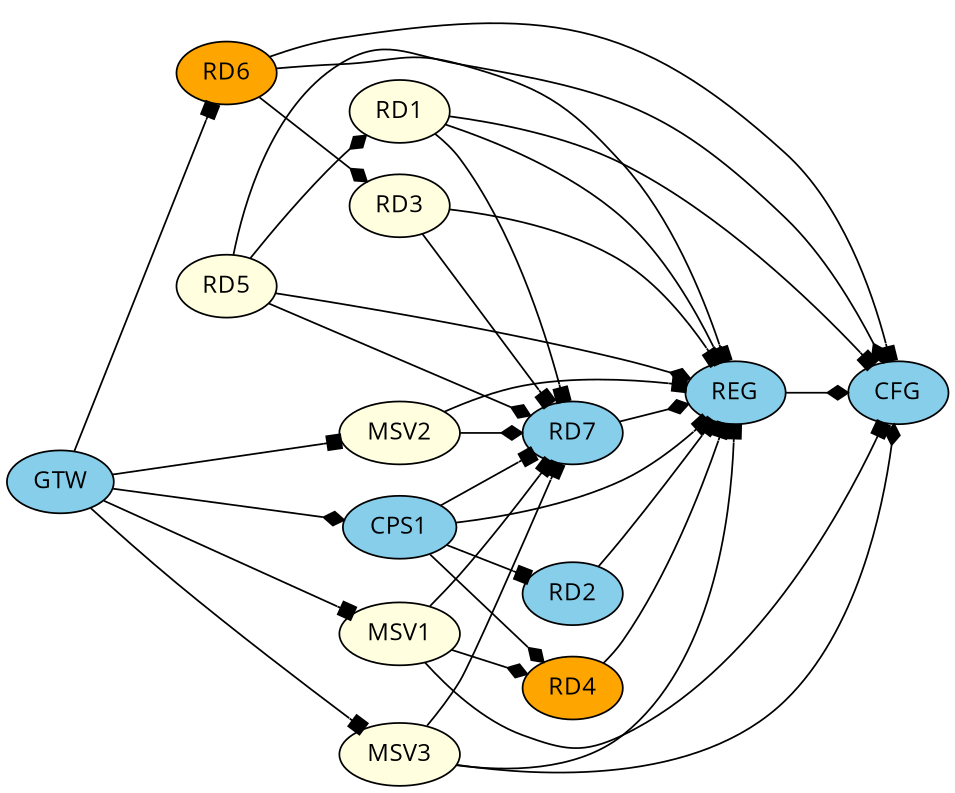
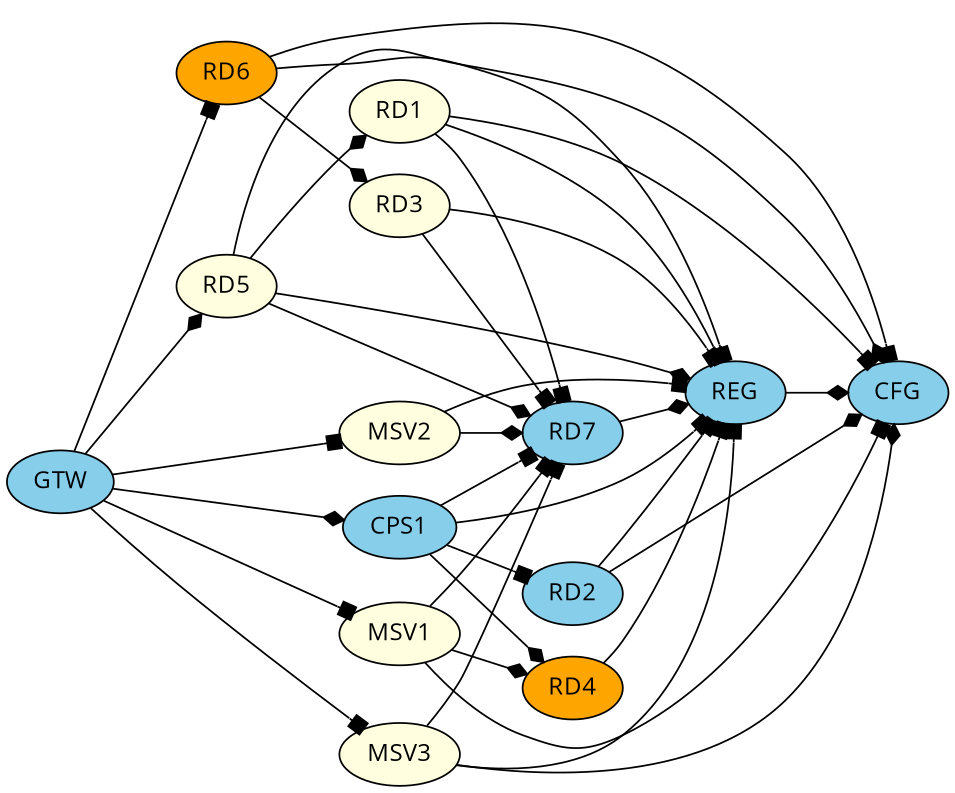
edge "GTW" -> "RD5": added
edge "RD2" -> "CFG": added
